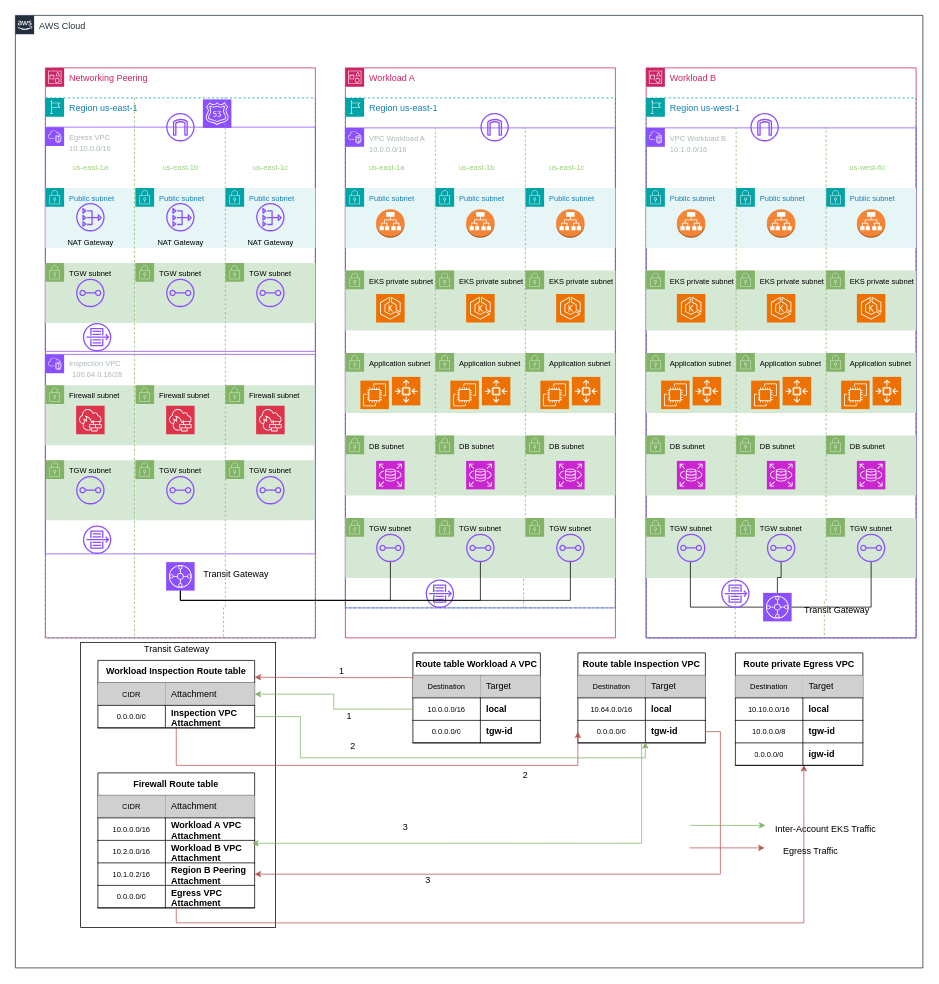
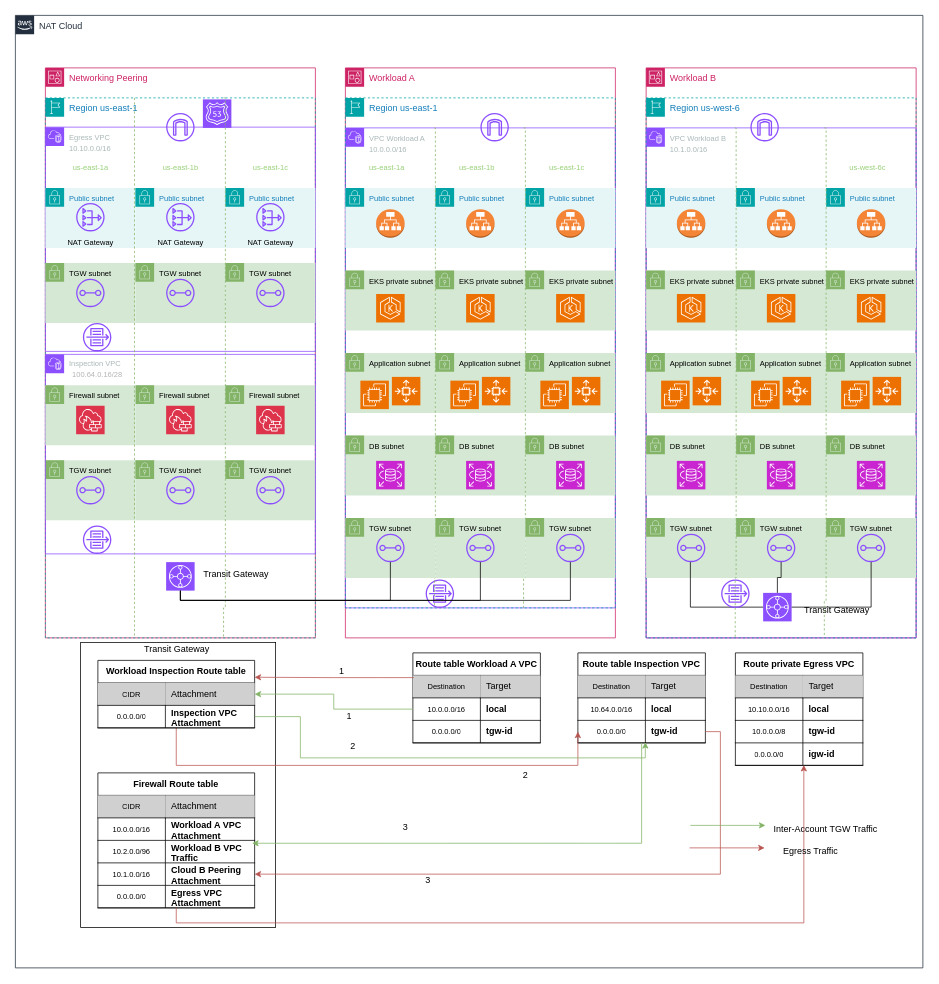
node "AWS Cloud": label "AWS Cloud" -> "NAT Cloud"
node "Region us-west-1": label "Region us-west-1" -> "Region us-west-6"
node "Inter-Account EKS Traffic": label "Inter-Account EKS Traffic" -> "Inter-Account TGW Traffic"
node "10.2.0.0/16": label "10.2.0.0/16" -> "10.2.0.0/96"
node "Workload B VPC Attachment": label "Workload B VPC Attachment" -> "Workload B VPC Traffic"
node "10.1.0.2/16": label "10.1.0.2/16" -> "10.1.0.0/16"
node "Region B Peering Attachment": label "Region B Peering Attachment" -> "Cloud B Peering Attachment"
